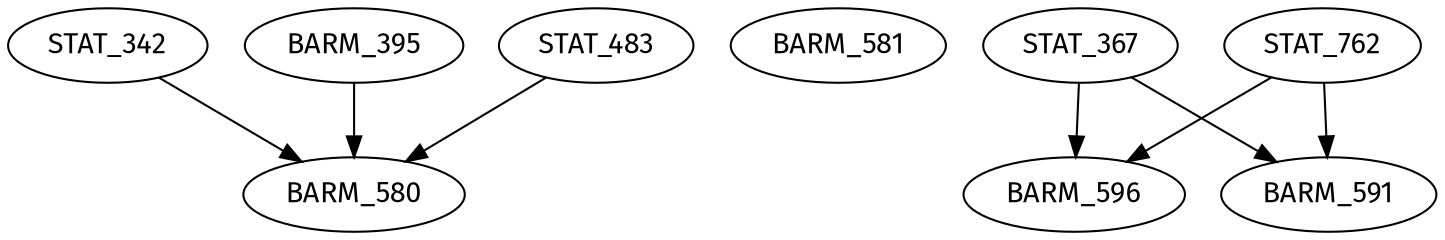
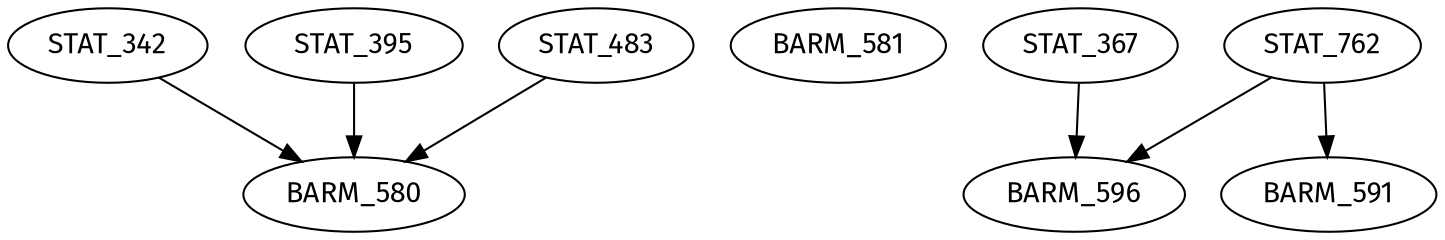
node "BARM_395": label "BARM_395" -> "STAT_395"
edge "STAT_367" -> "BARM_591": removed
